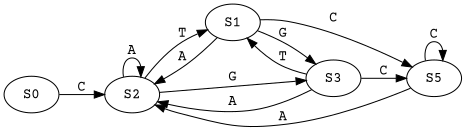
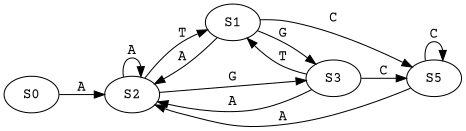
edge "S0" -> "S2": label "C" -> "A"
